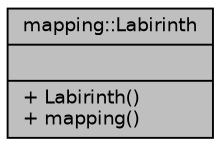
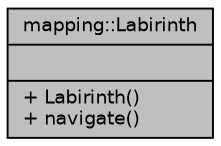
node "mapping::Labirinth": text "+ mapping()" -> "+ navigate()"
